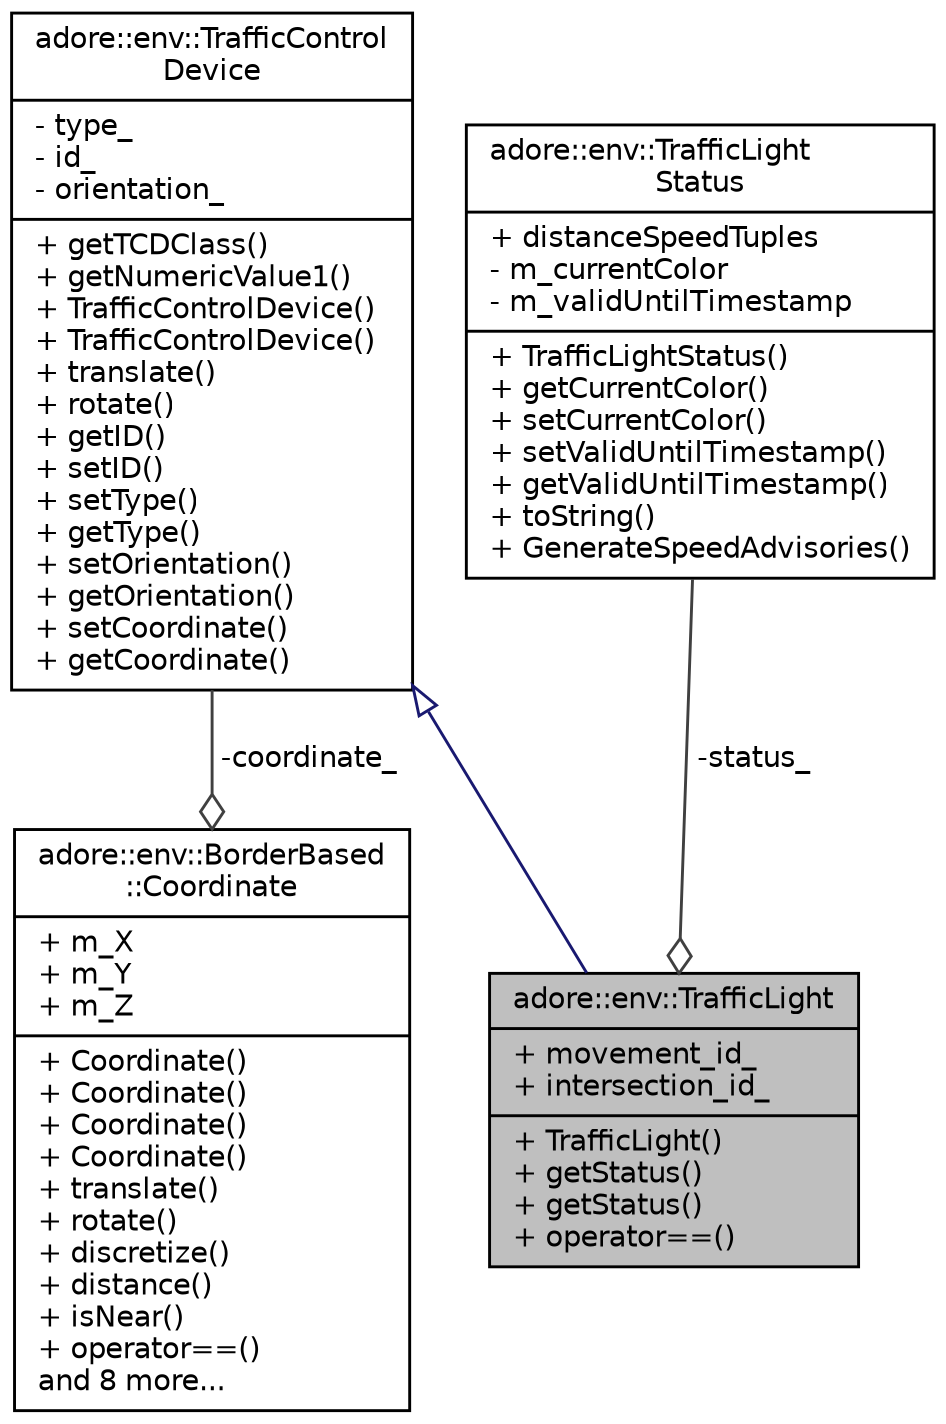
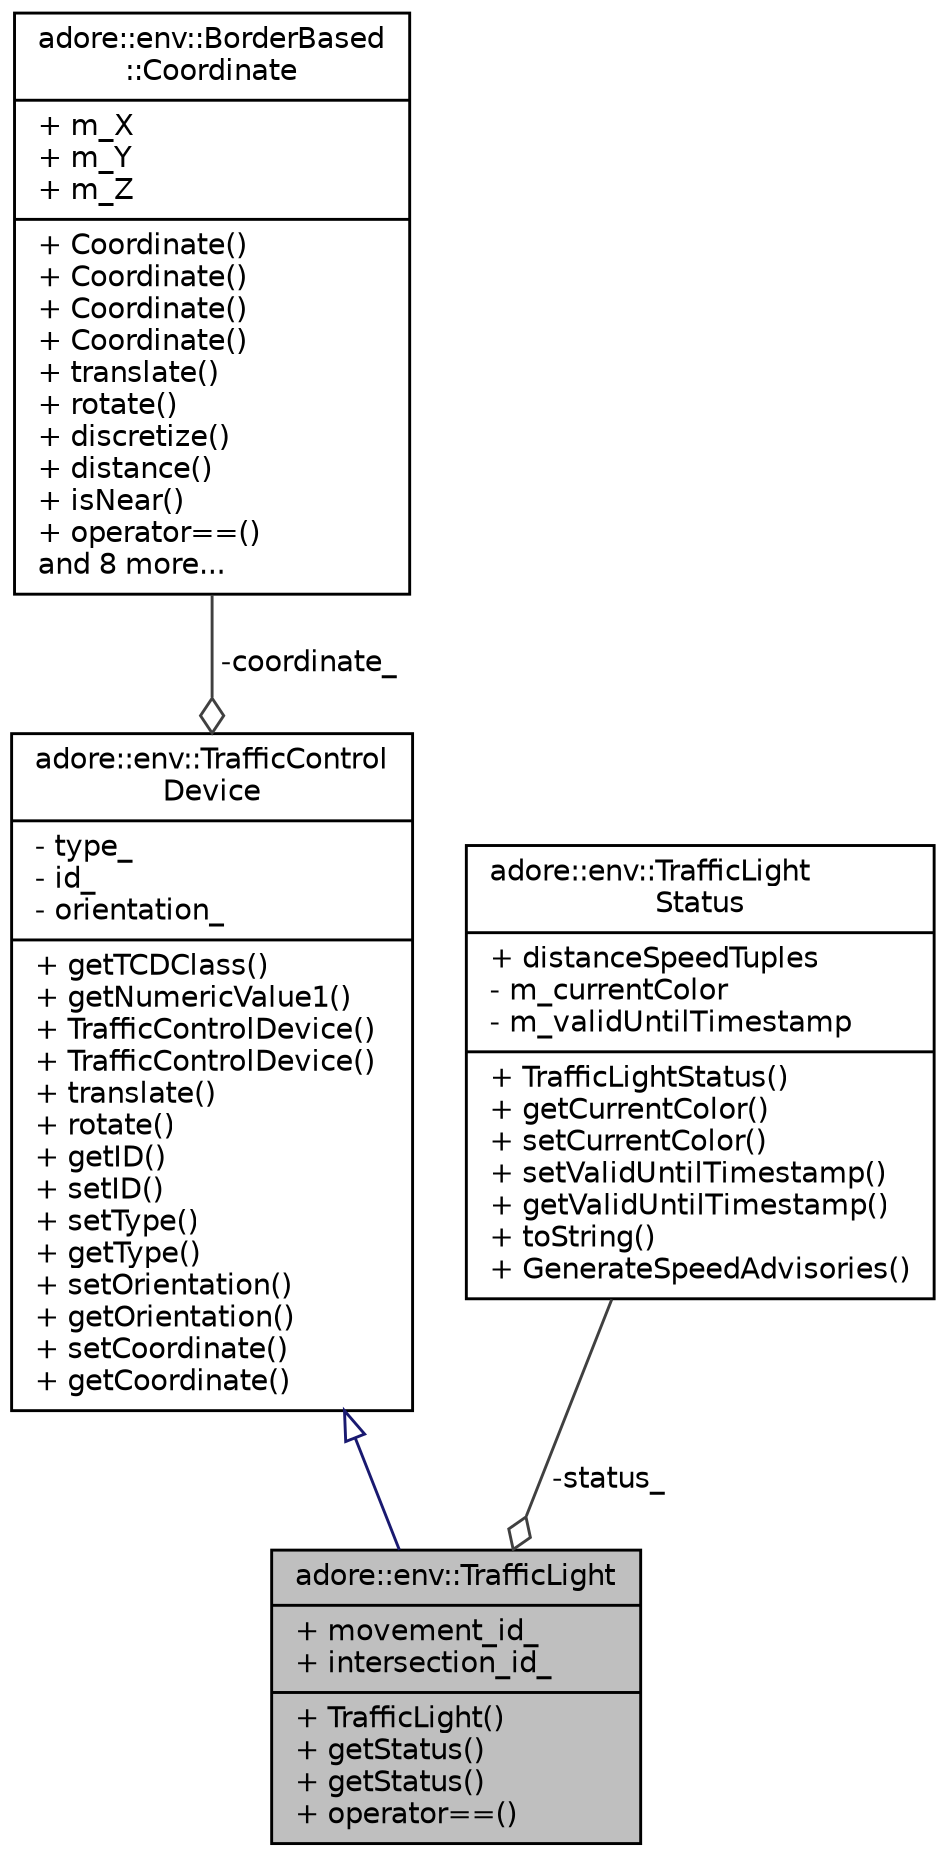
edge "adore::env::TrafficControl" -> "adore::env::BorderBased": reversed
